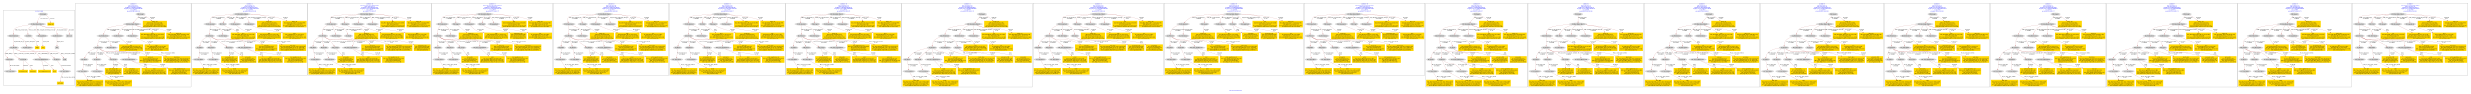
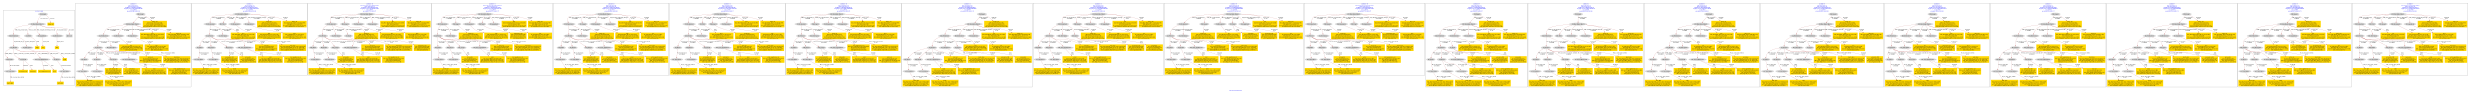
node "dim": fillcolor lightgray -> gold
node "made": fillcolor lightgray -> gold
node "death_date": added
